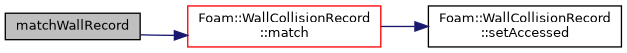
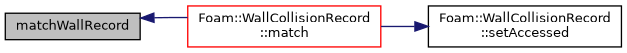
edge "matchWallRecord" -> "Foam::WallCollisionRecord ::match": reversed
